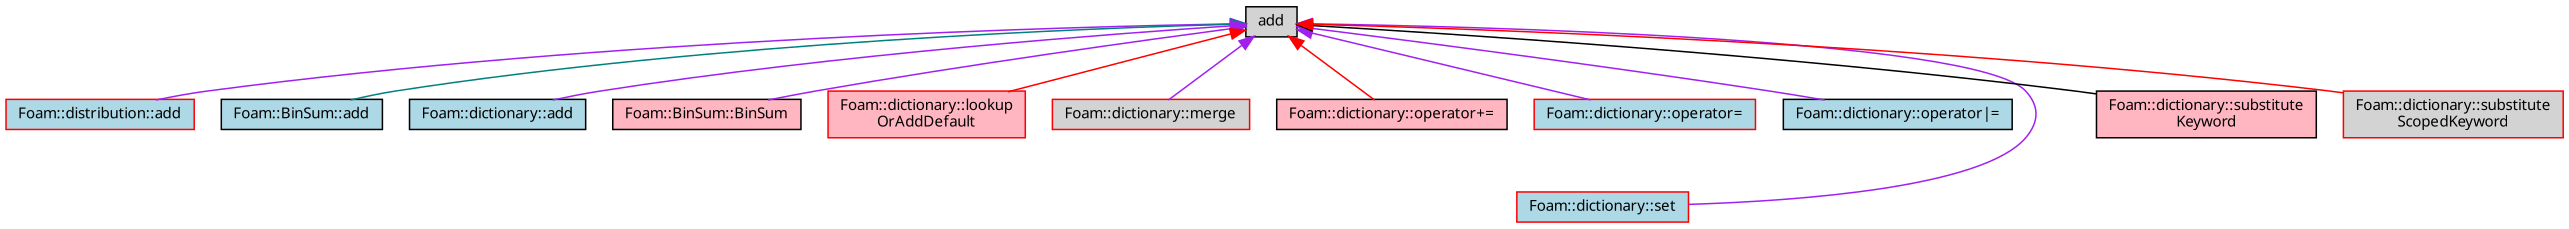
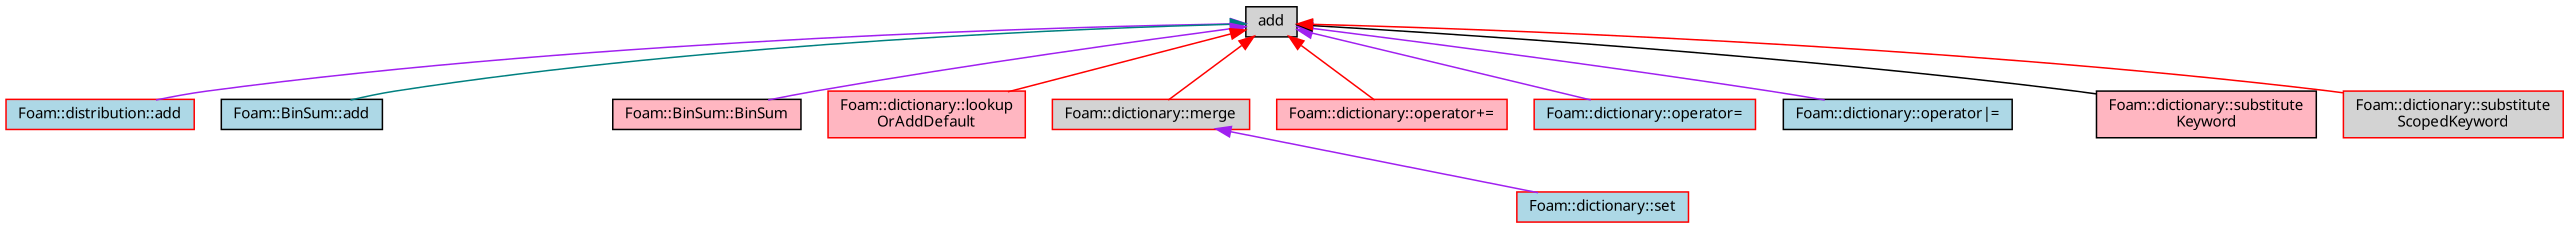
edge "Foam::dictionary::set" -> "add": now "Foam::dictionary::set" -> "Foam::dictionary::merge"
edge "Foam::dictionary::merge" -> "add": color purple -> red
node "Foam::dictionary::add": removed
node "Foam::dictionary::operator+=": color black -> red
